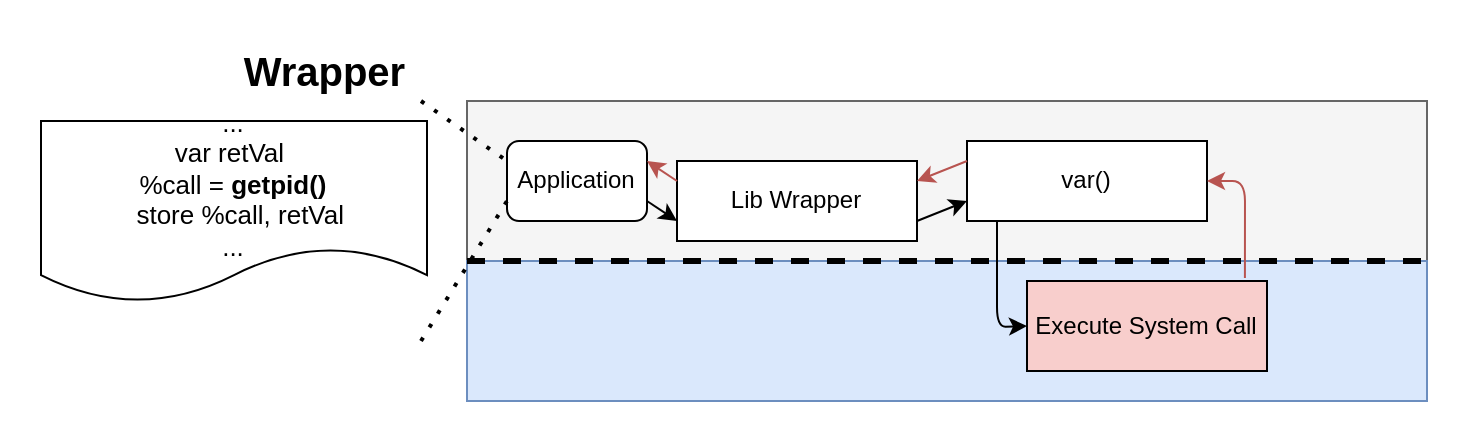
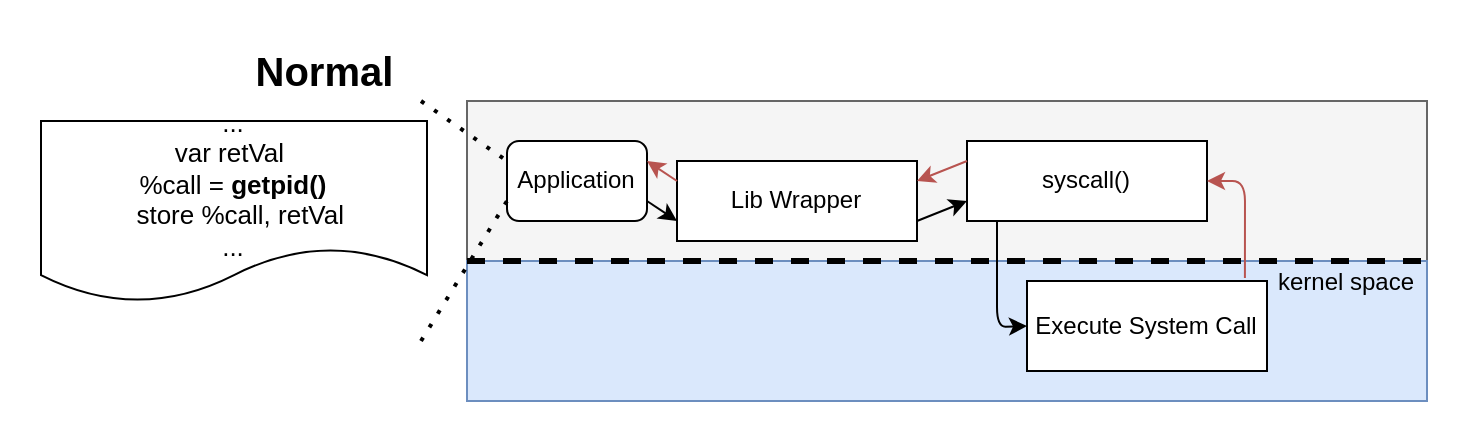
node "Wrapper": label "Wrapper" -> "Normal"
node "var()": label "var()" -> "syscall()"
node "kernel space": added
node "Execute System Call": fillcolor #f8cecc -> #ffffff
